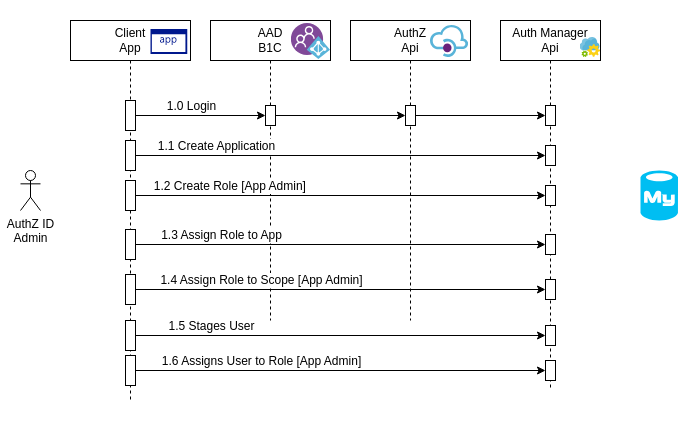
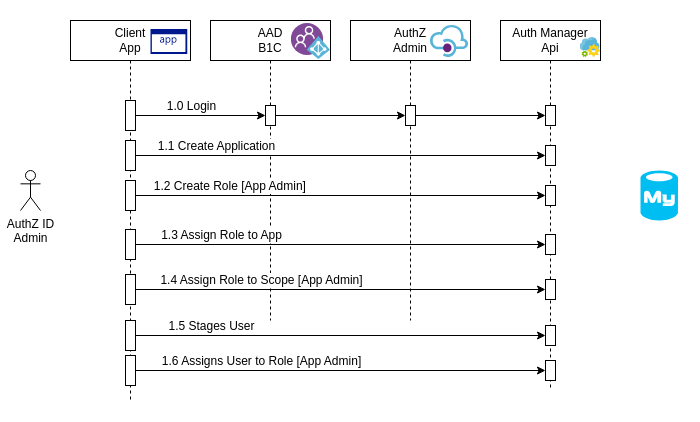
node "AuthZ Api": label "AuthZ Api" -> "AuthZ Admin"
